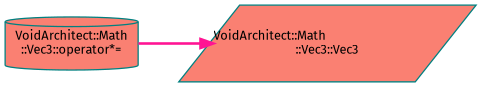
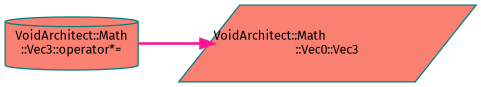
node "VoidArchitect::Math ::Vec3::Vec3": label "VoidArchitect::Math ::Vec3::Vec3" -> "VoidArchitect::Math ::Vec0::Vec3"
